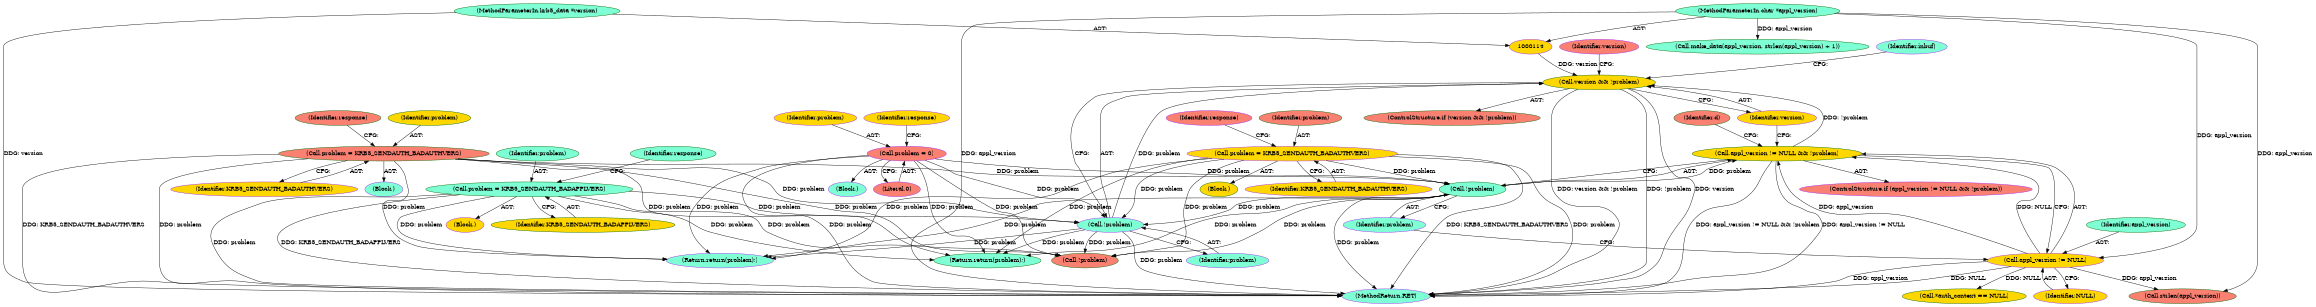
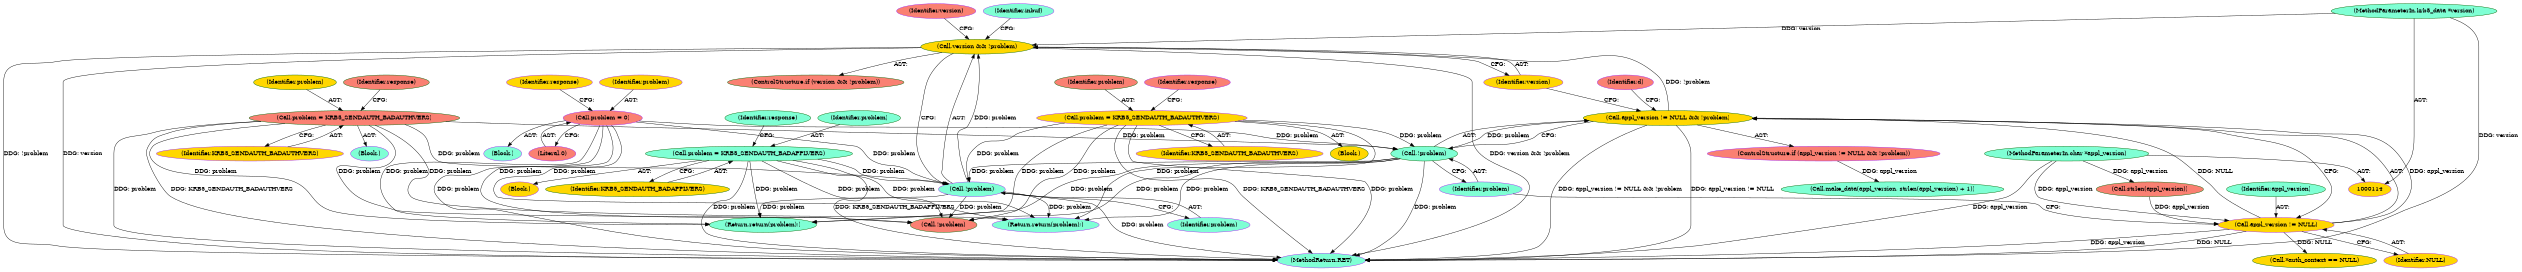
edge "(MethodParameterIn,char *appl_version)" -> "(Call,make_data(appl_version, strlen(appl_version) + 1))": now "(ControlStructure,if (appl_version != NULL && !problem))" -> "(Call,make_data(appl_version, strlen(appl_version) + 1))"
edge "1000114" -> "(Call,version && !problem)": now "(MethodParameterIn,krb5_data *version)" -> "(Call,version && !problem)"
node "(Identifier,d)": color darkgreen -> purple
edge "(Call,appl_version != NULL)" -> "(Call,strlen(appl_version))": reversed
